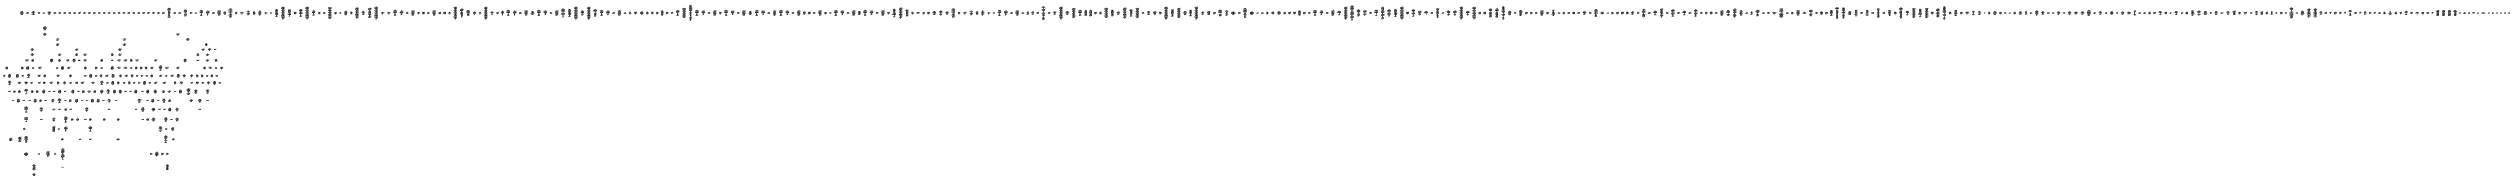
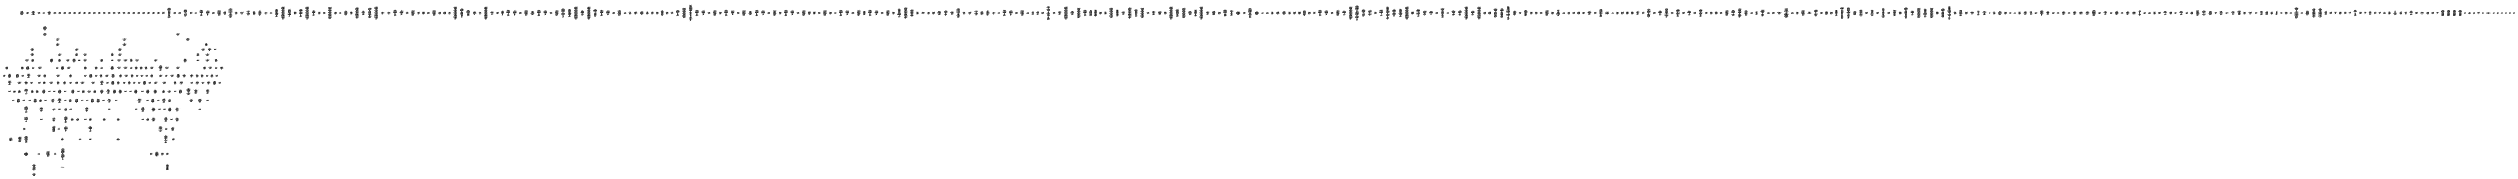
node "# 0x118b JUMPDEST PUSHX Data SSTORE JUMP": added
